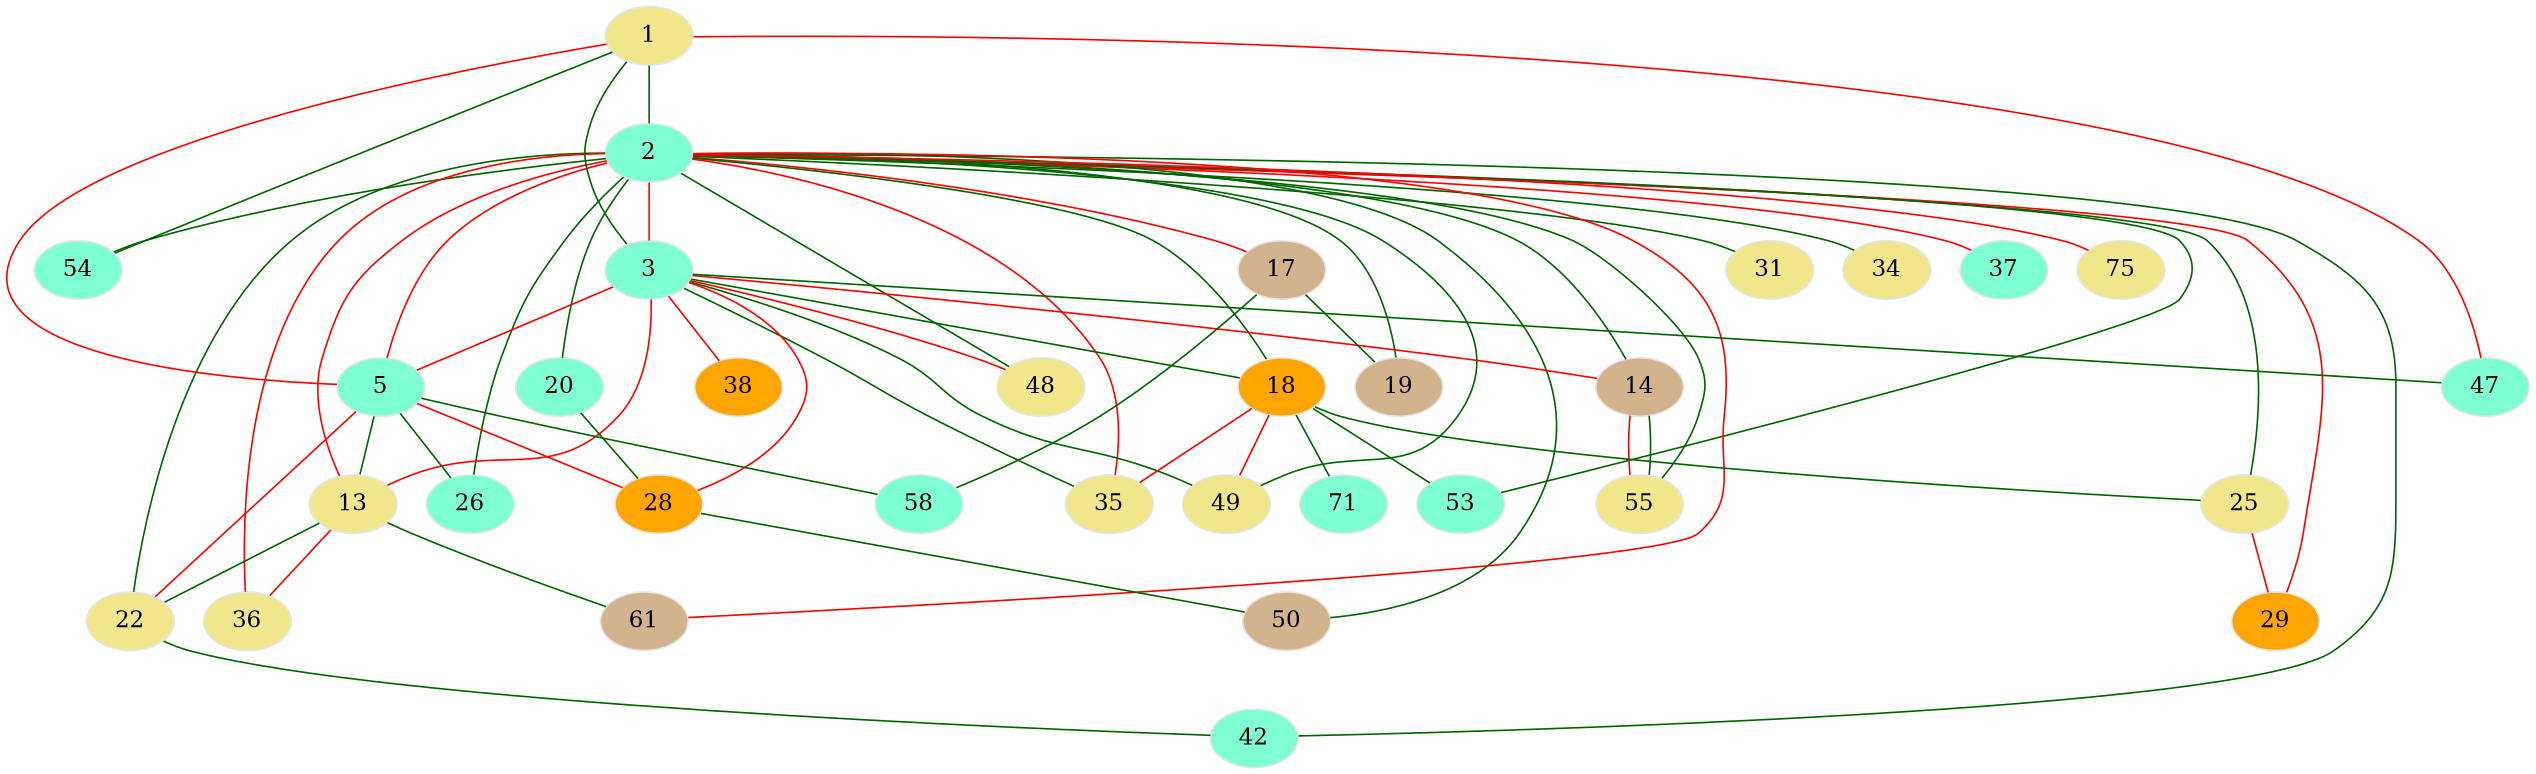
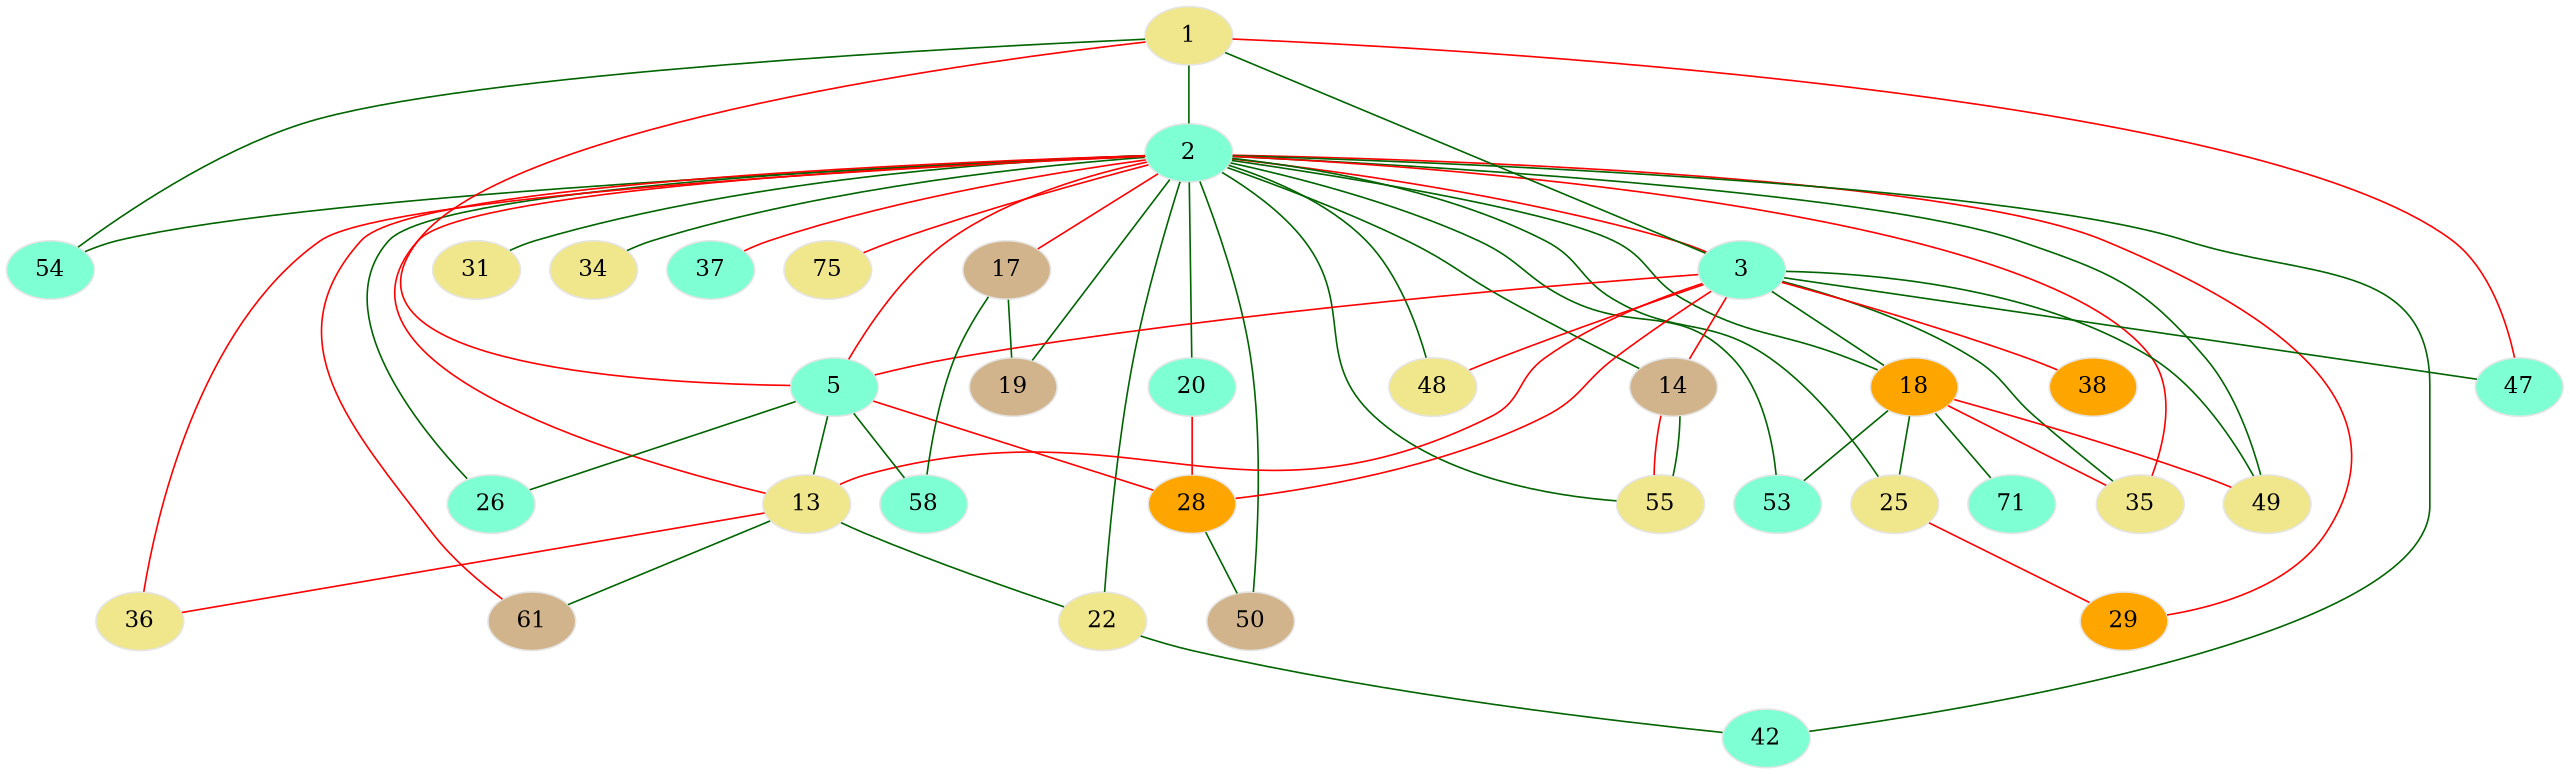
edge "20" -- "28": color darkgreen -> red
edge "5" -- "22": removed
